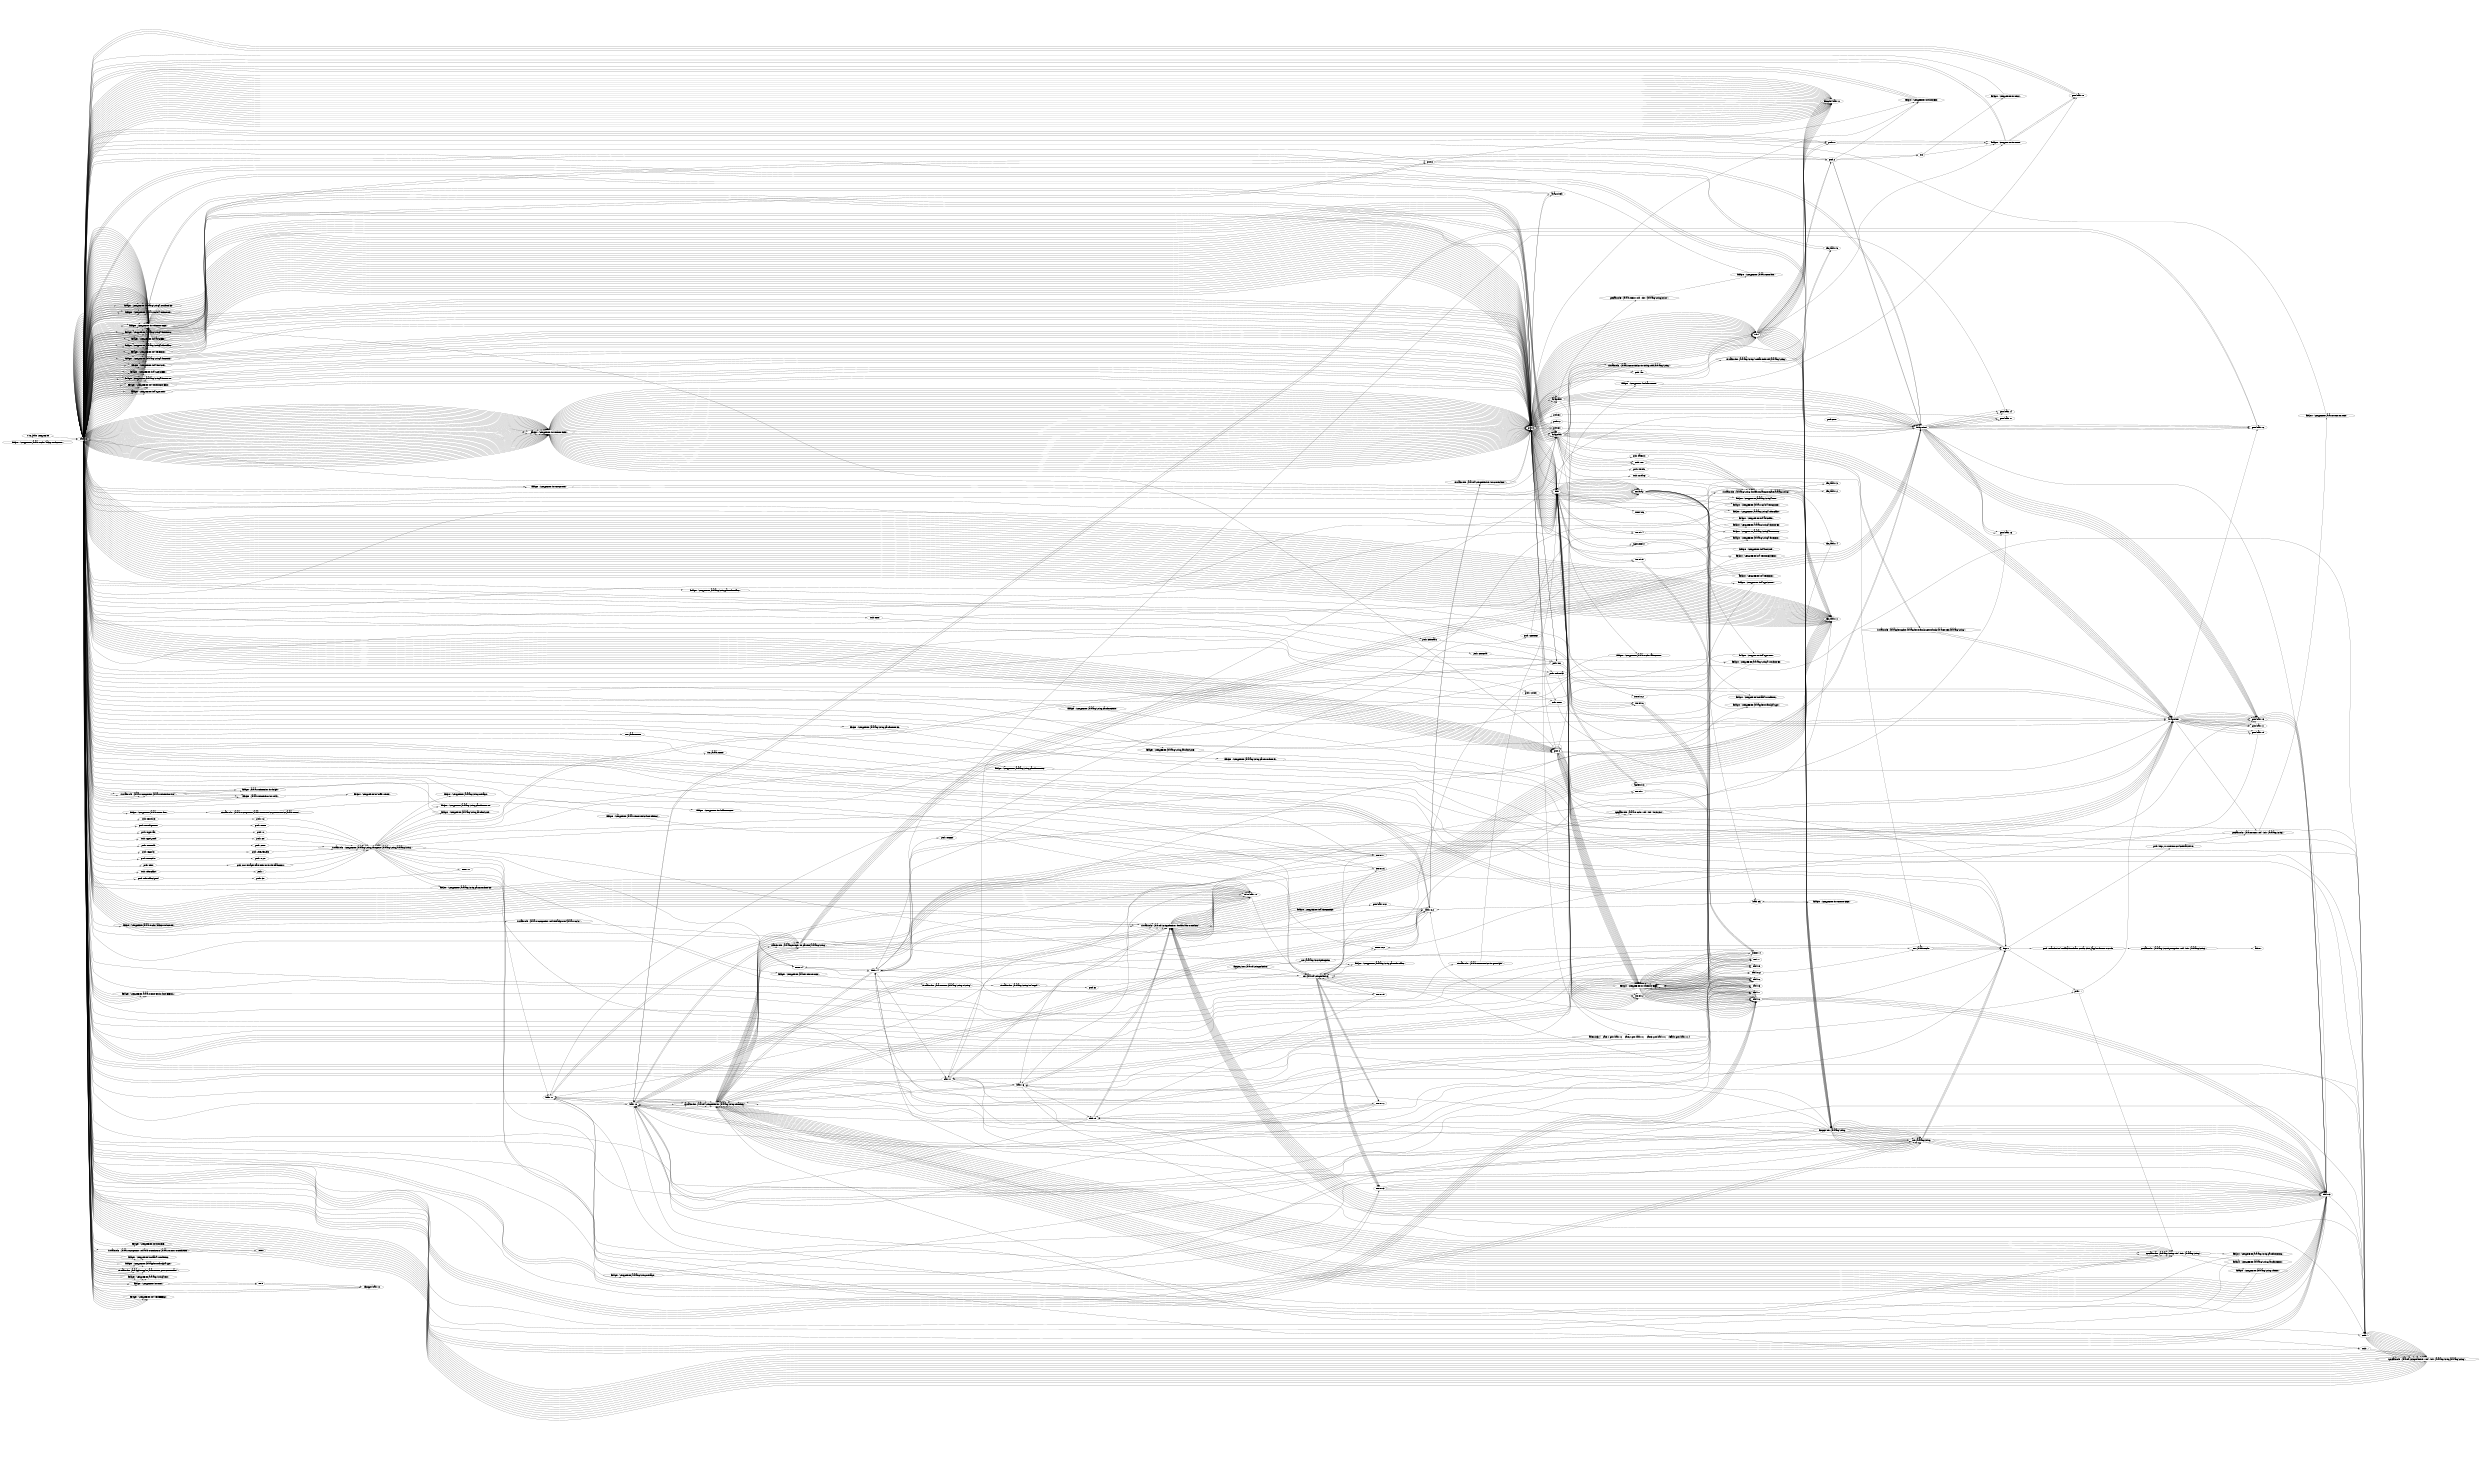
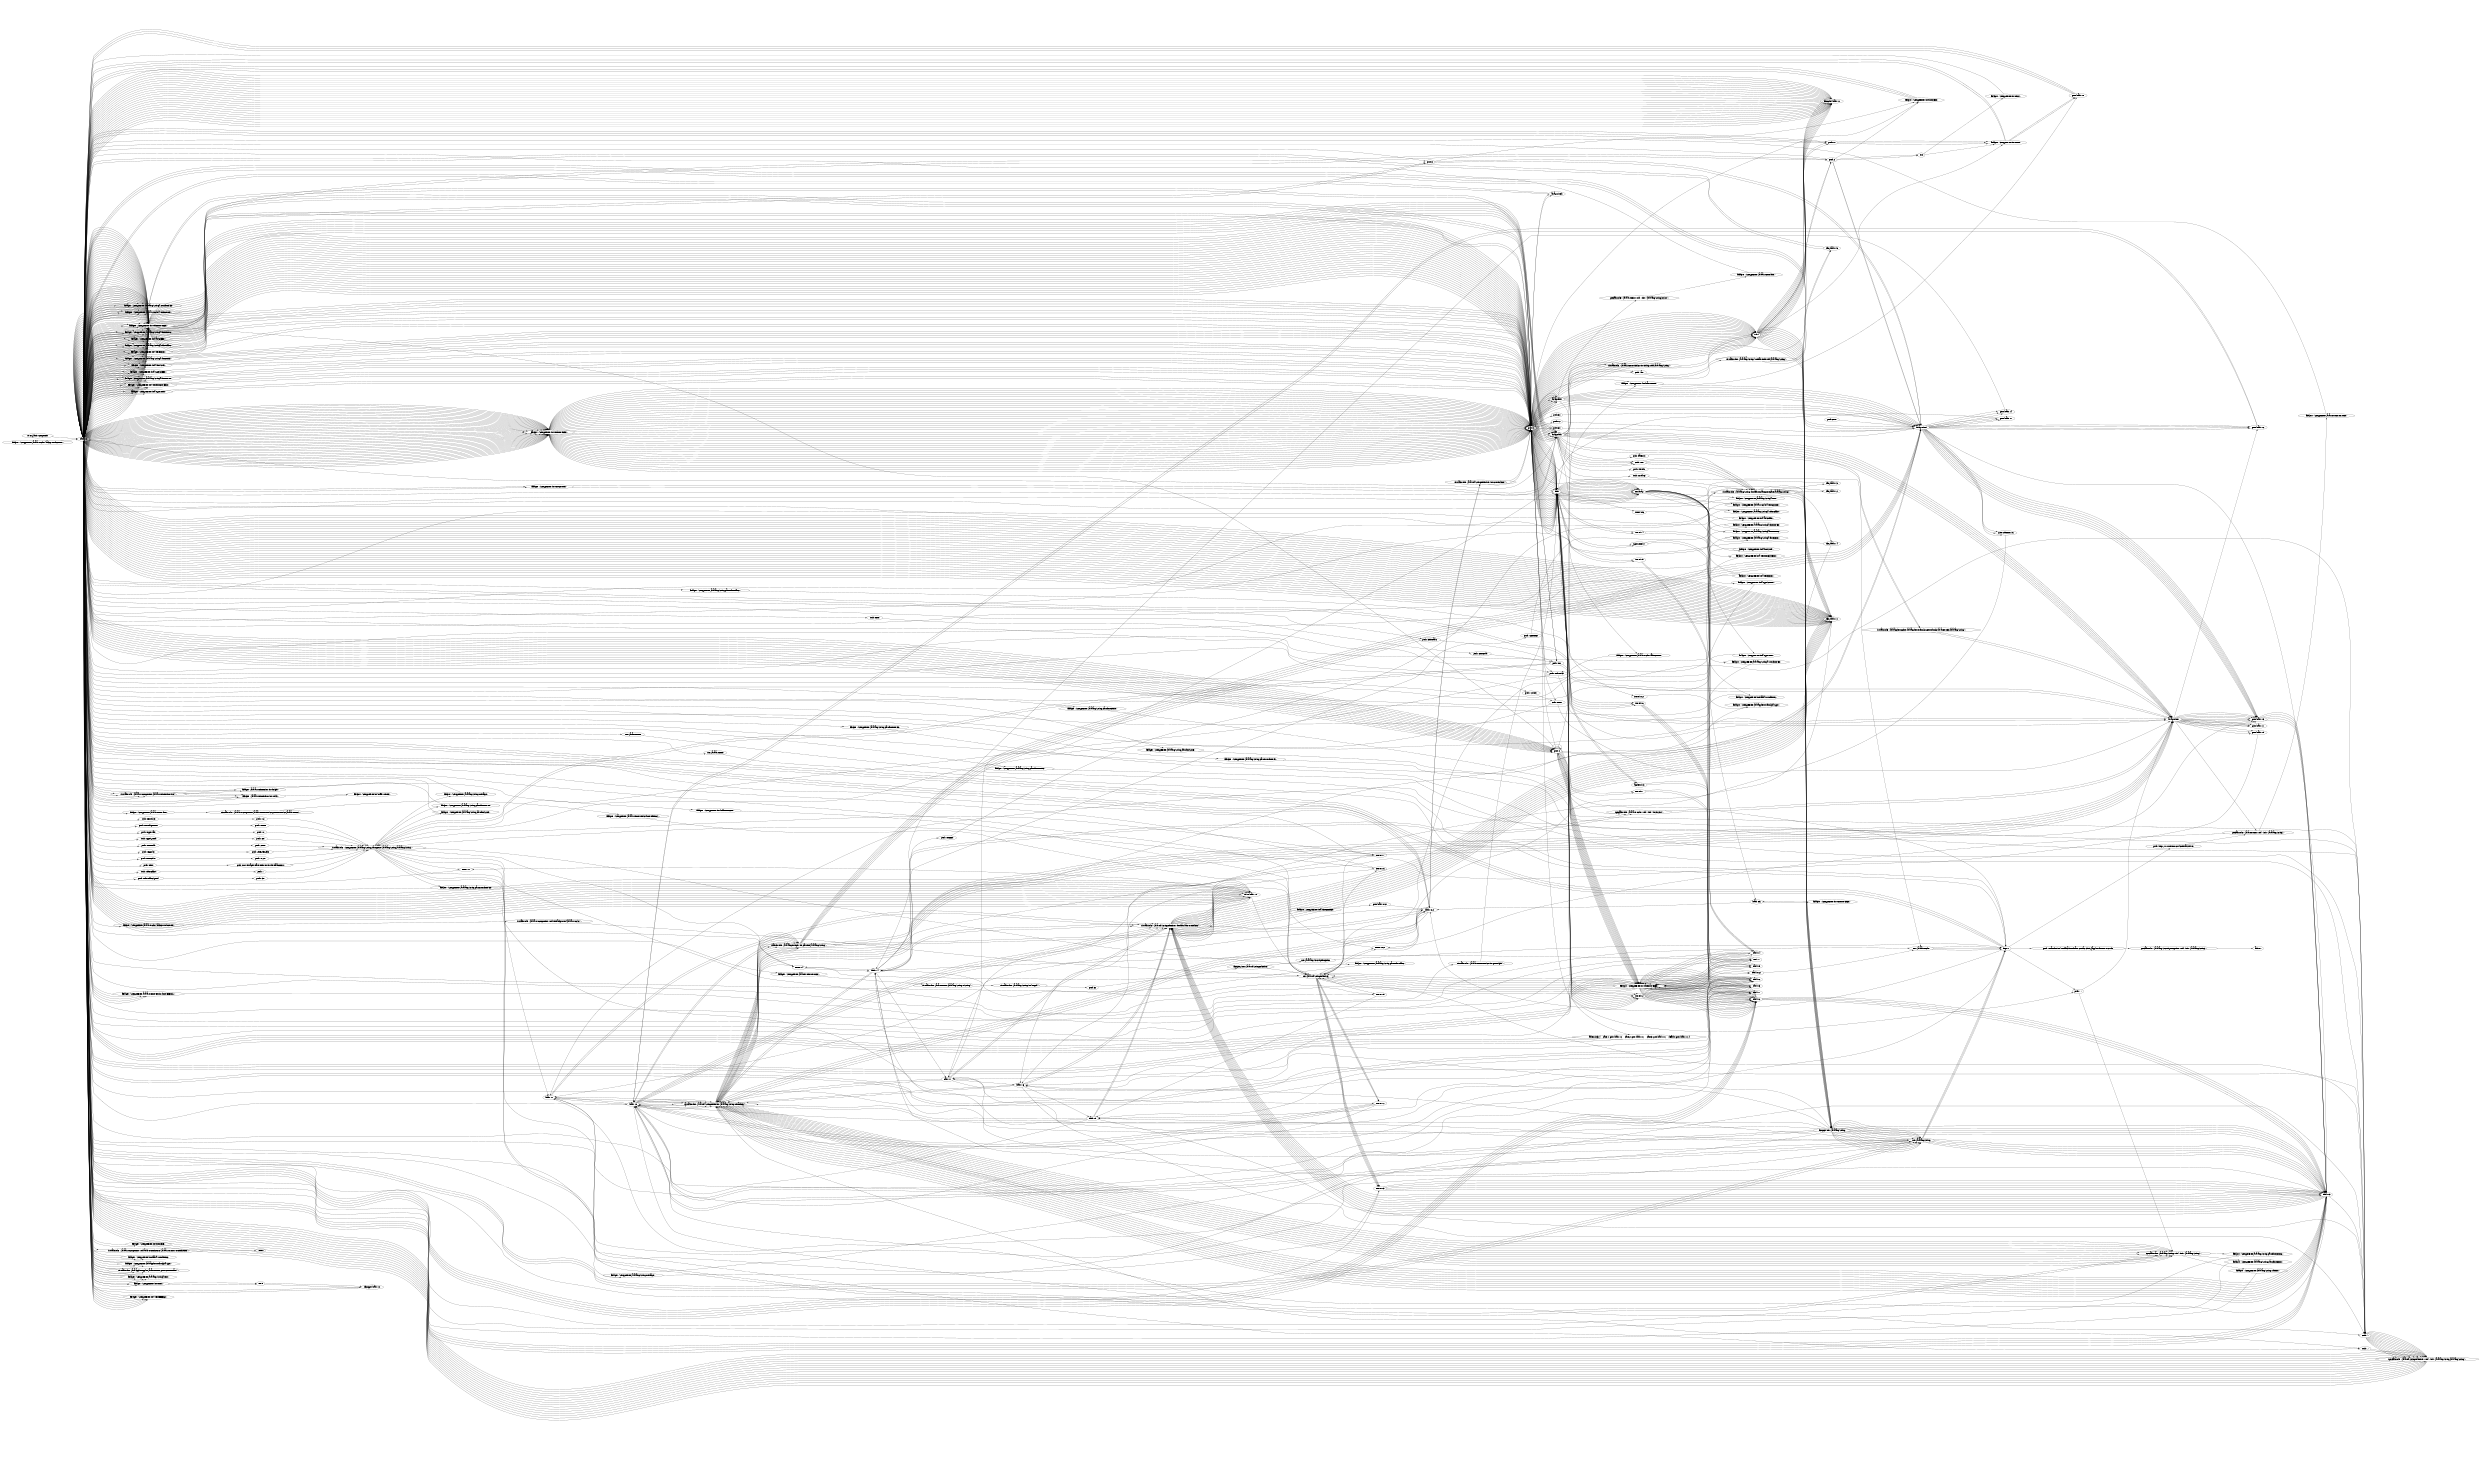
node "r0 := @this: SIRtypeFree": label "r0 := @this: SIRtypeFree" -> "r0 := @this: Component"
edge "newarray" -> "fieldput <SIRtypeFree: int[] fontSIZE>": added
node "goto load.r r6": label "goto load.r r6" -> "goto subText.r r6"
node "event.i r4": label "event.i r4" -> "load.i r4"
edge "new java.util.StringTokenizer" -> "fieldput <SIRtypeFree: java.lang.String parmAfterEffect>": now "new java.util.StringTokenizer" -> "store.r r1"
